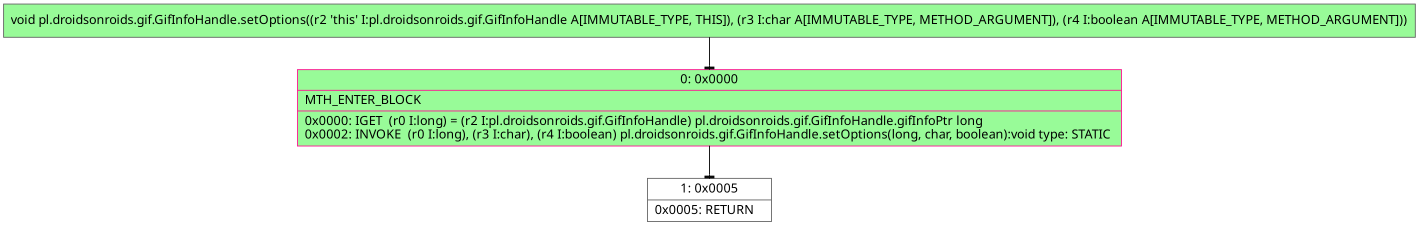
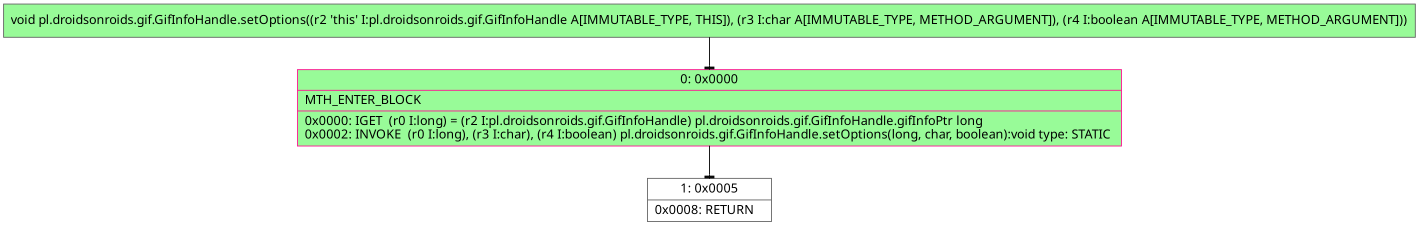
node "1: 0x0005": text "0x0005: RETURN" -> "0x0008: RETURN"
